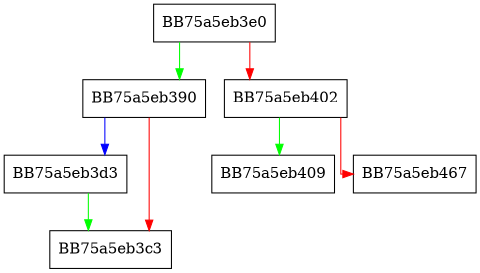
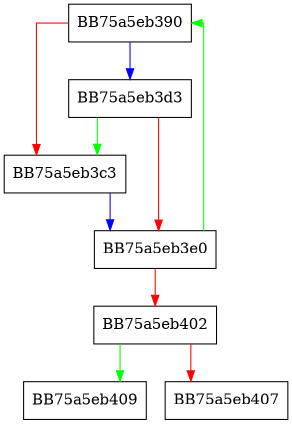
edge "BB75a5eb3d3" -> "BB75a5eb3e0": added
node "BB75a5eb467": label "BB75a5eb467" -> "BB75a5eb407"
edge "BB75a5eb3c3" -> "BB75a5eb3e0": added
